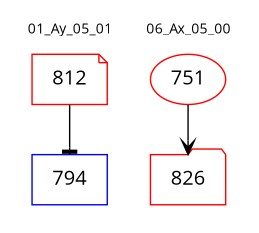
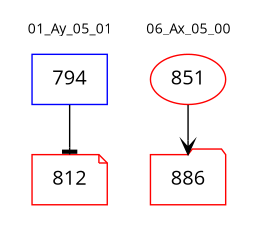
node "751": label "751" -> "851"
edge "812" -> "794": reversed
node "826": label "826" -> "886"
